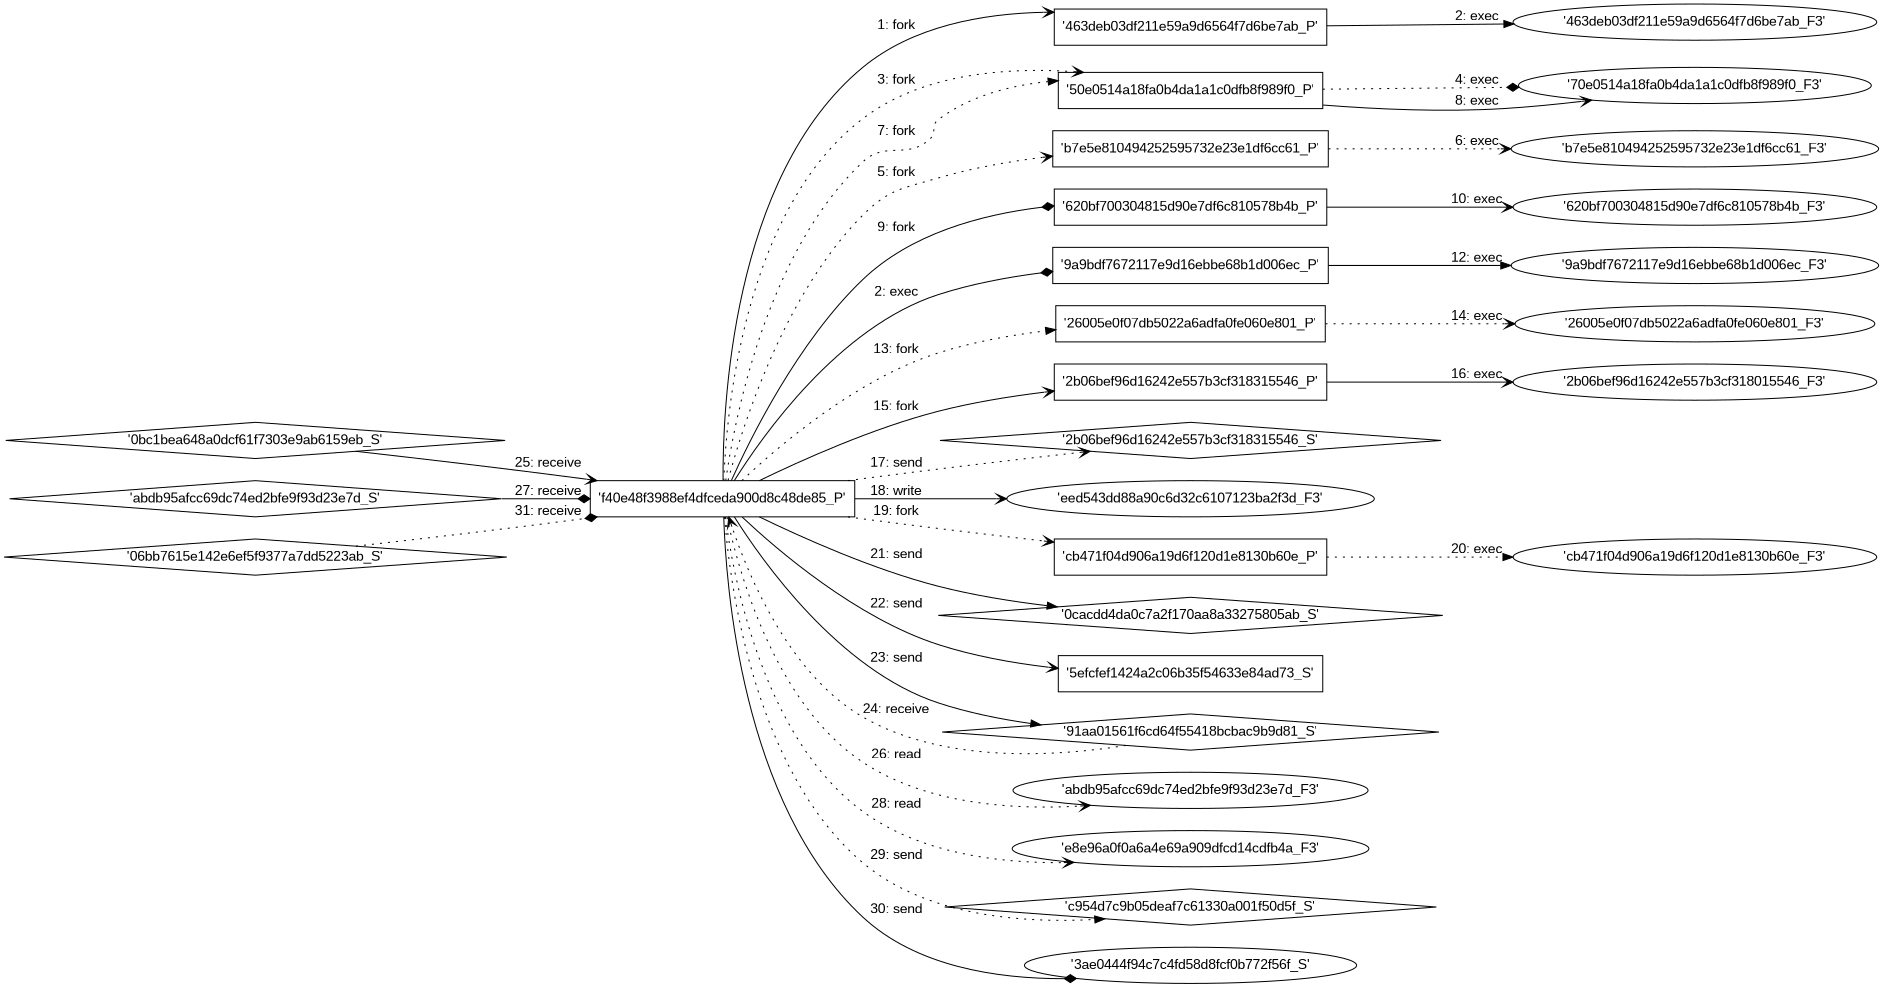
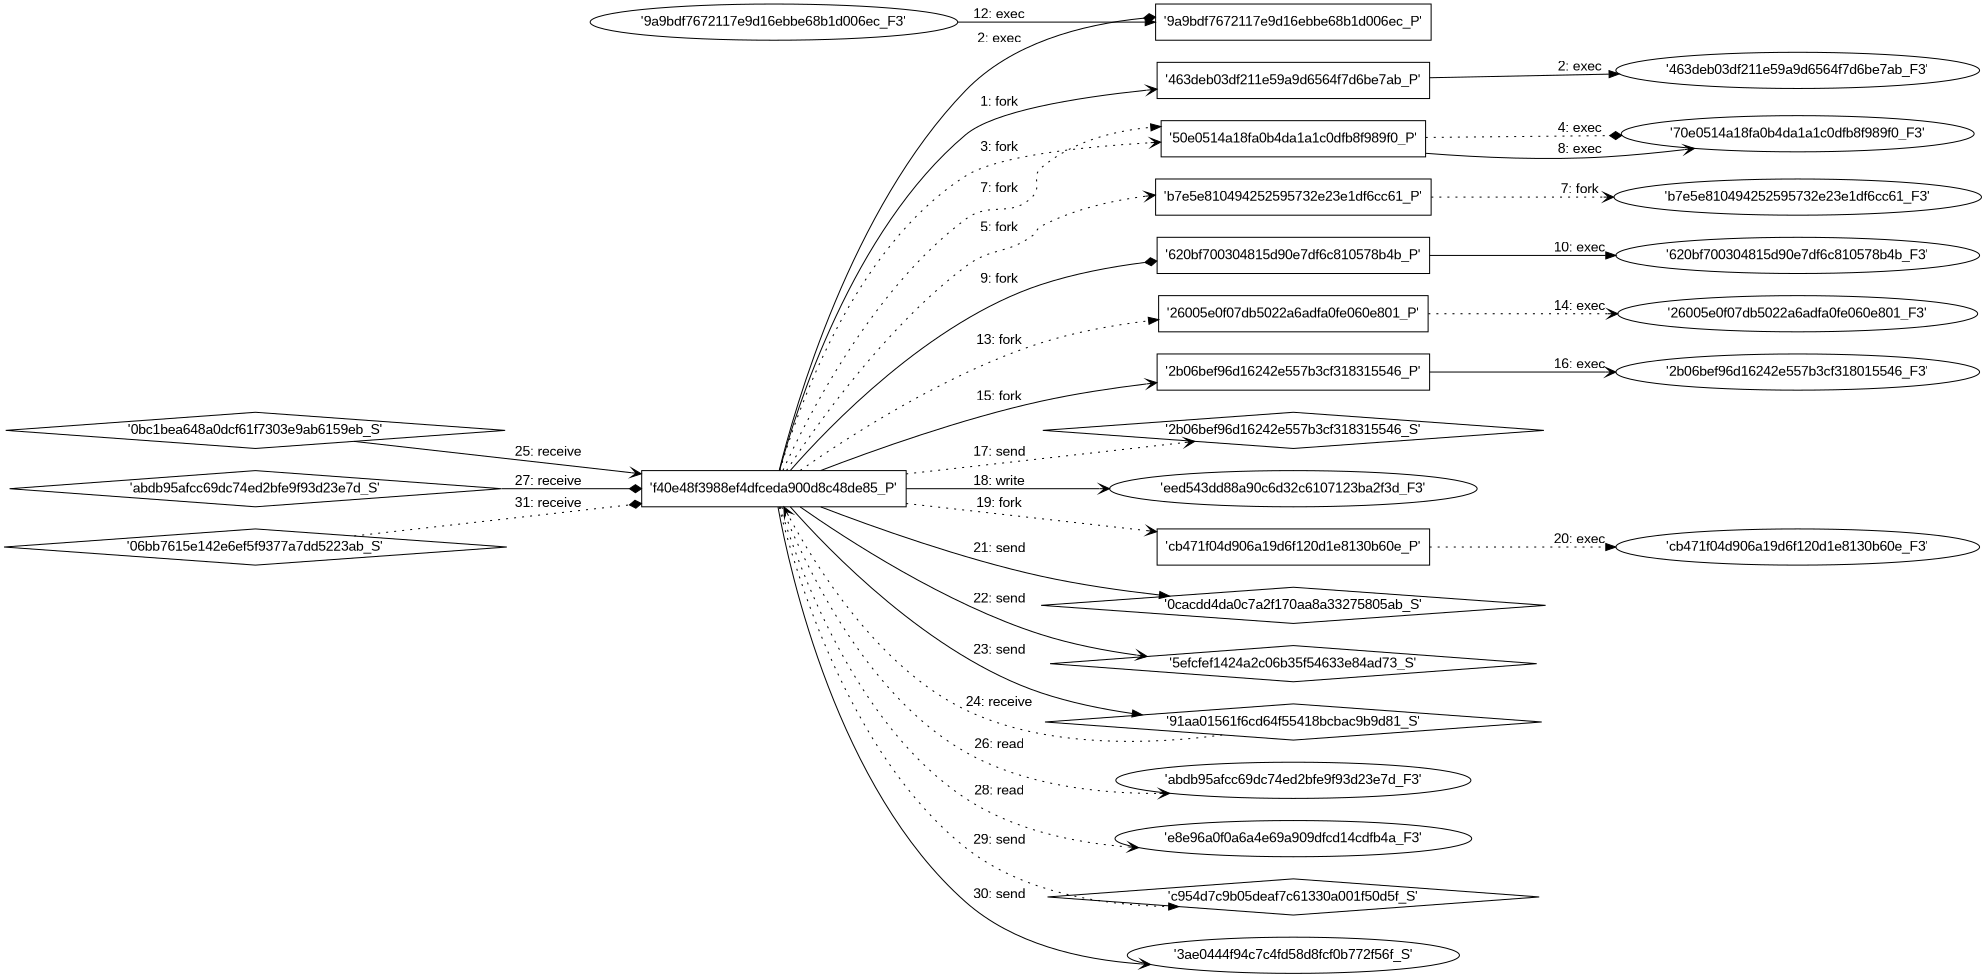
edge "'b7e5e810494252595732e23e1df6cc61_P'" -> "'b7e5e810494252595732e23e1df6cc61_F3'": label "6: exec" -> "7: fork"
edge "'620bf700304815d90e7df6c810578b4b_P'" -> "'620bf700304815d90e7df6c810578b4b_F3'": arrowhead vee -> normal
edge "'9a9bdf7672117e9d16ebbe68b1d006ec_P'" -> "'9a9bdf7672117e9d16ebbe68b1d006ec_F3'": reversed
node "'5efcfef1424a2c06b35f54633e84ad73_S'": shape box -> diamond
edge "'f40e48f3988ef4dfceda900d8c48de85_P'" -> "'3ae0444f94c7c4fd58d8fcf0b772f56f_S'": arrowhead diamond -> vee
